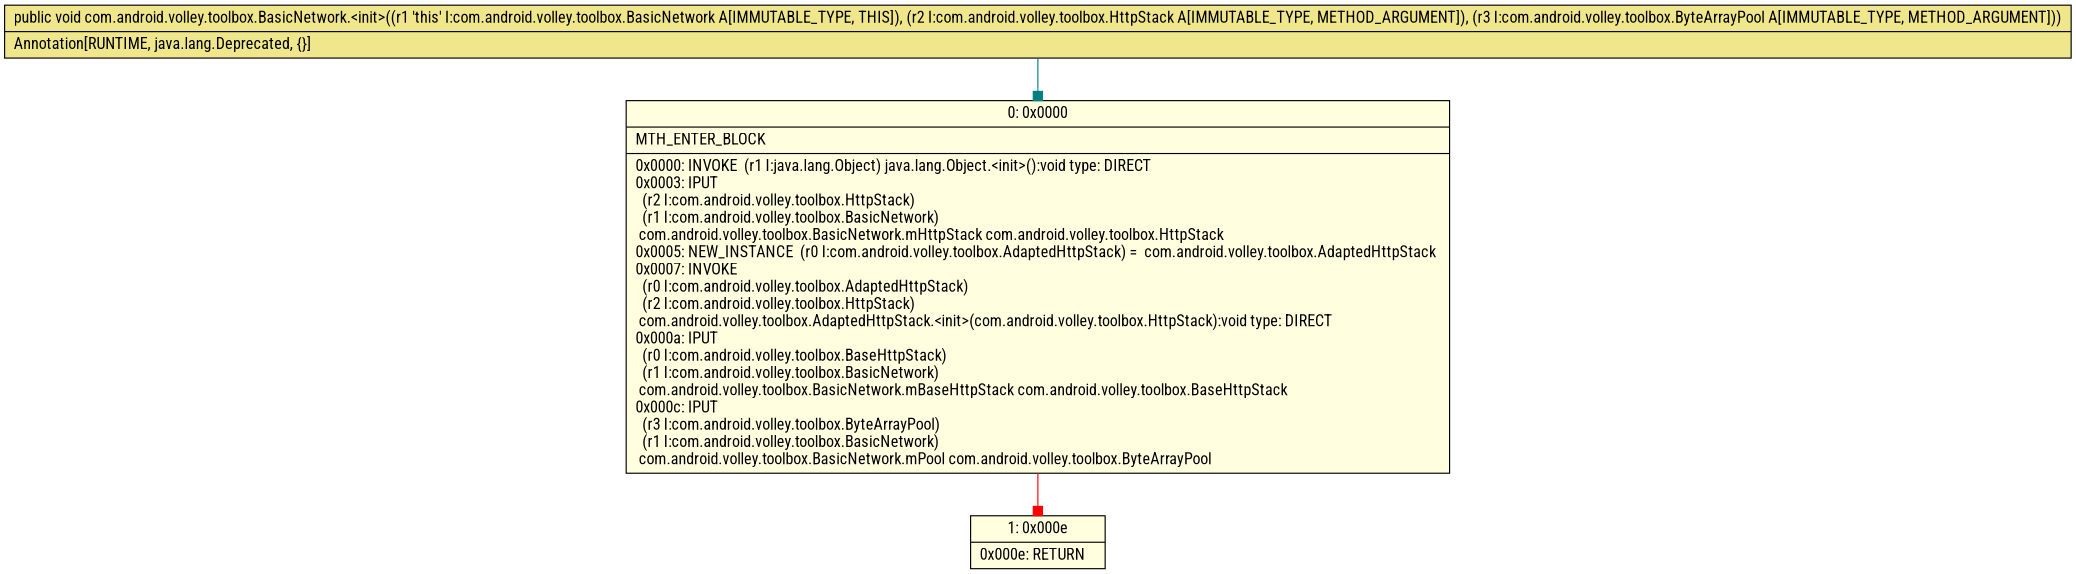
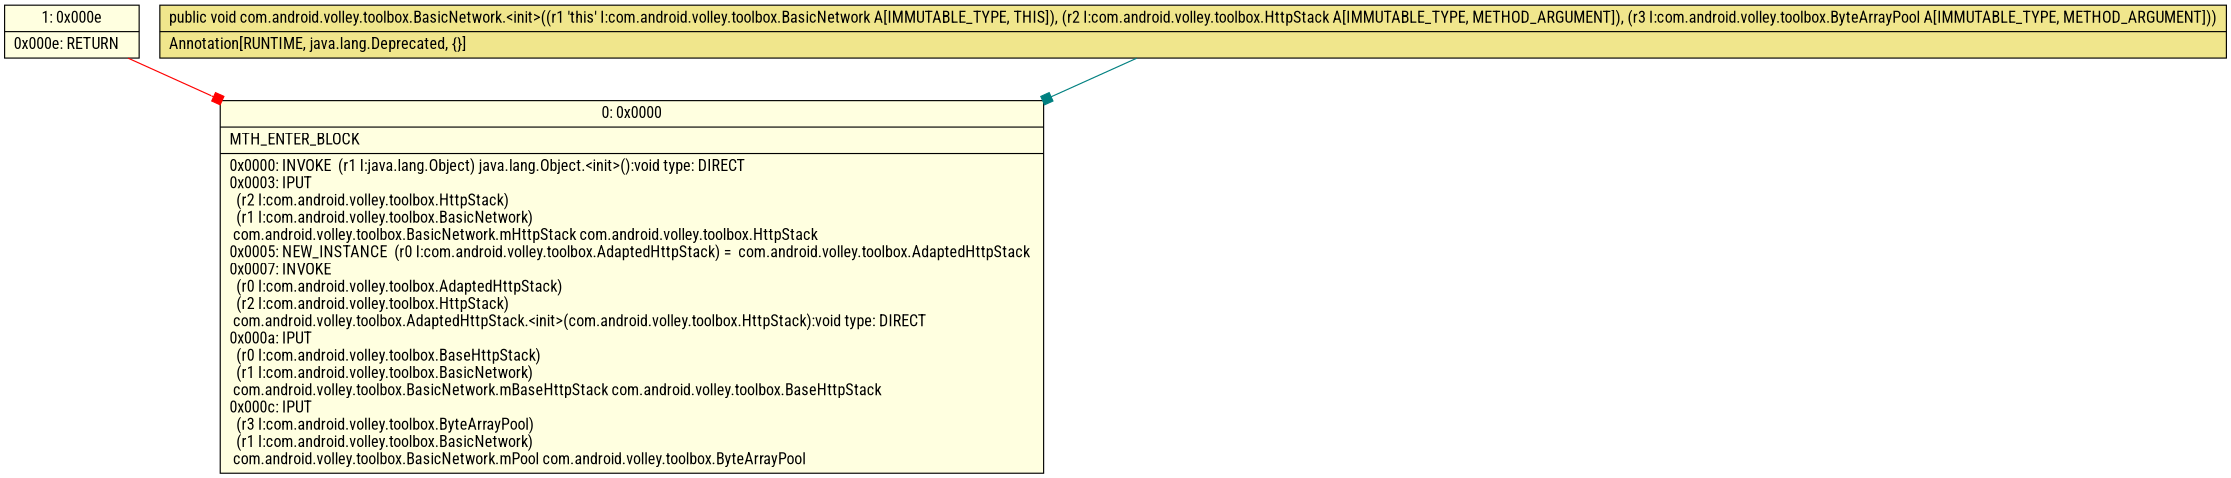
edge "0: 0x0000" -> "1: 0x000e": reversed
